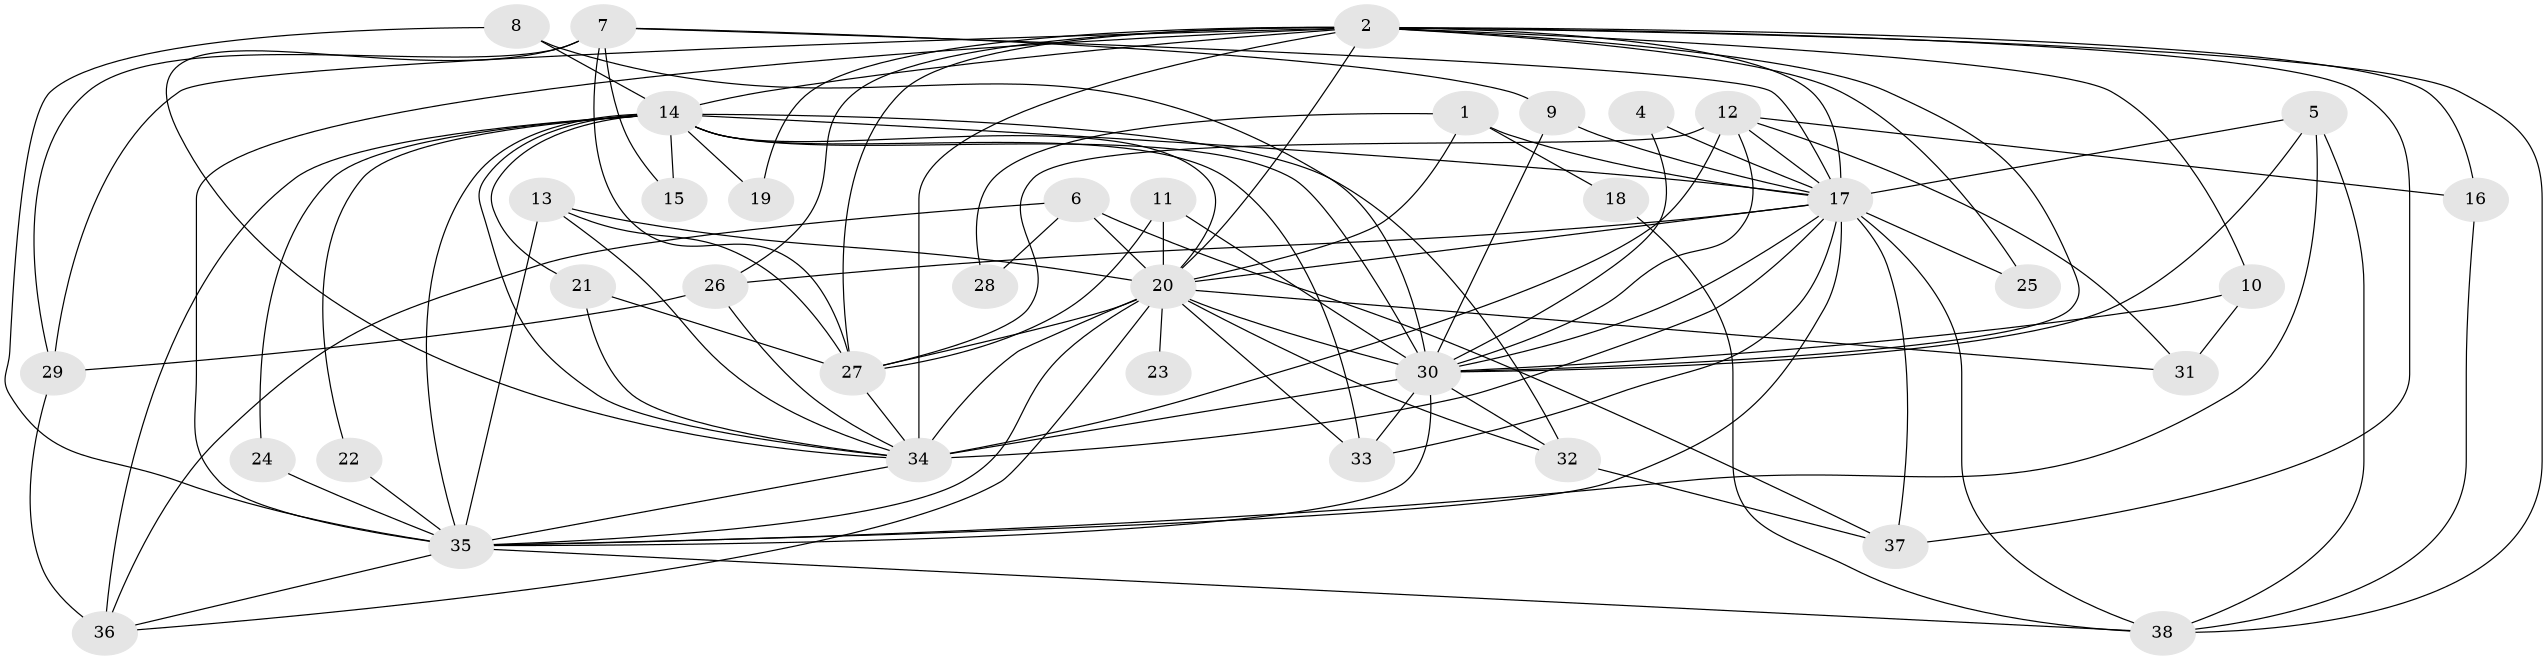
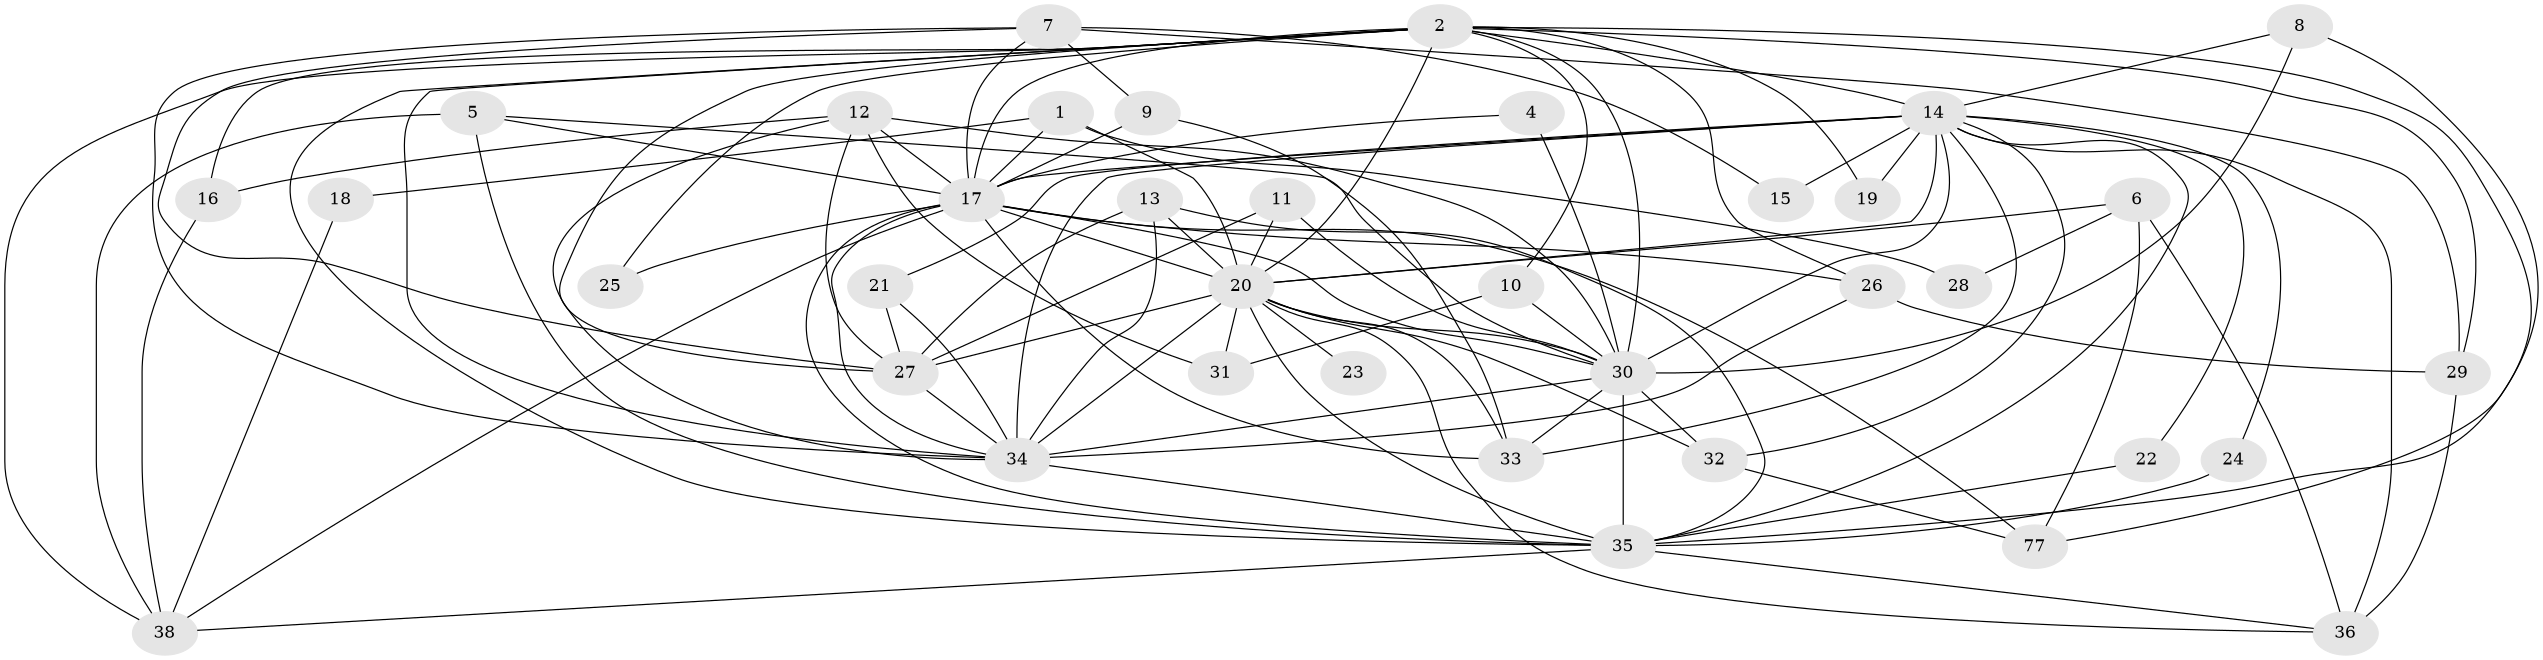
edge "9" -- "30": now "9" -- "33"
node "37": label "37" -> "77"
